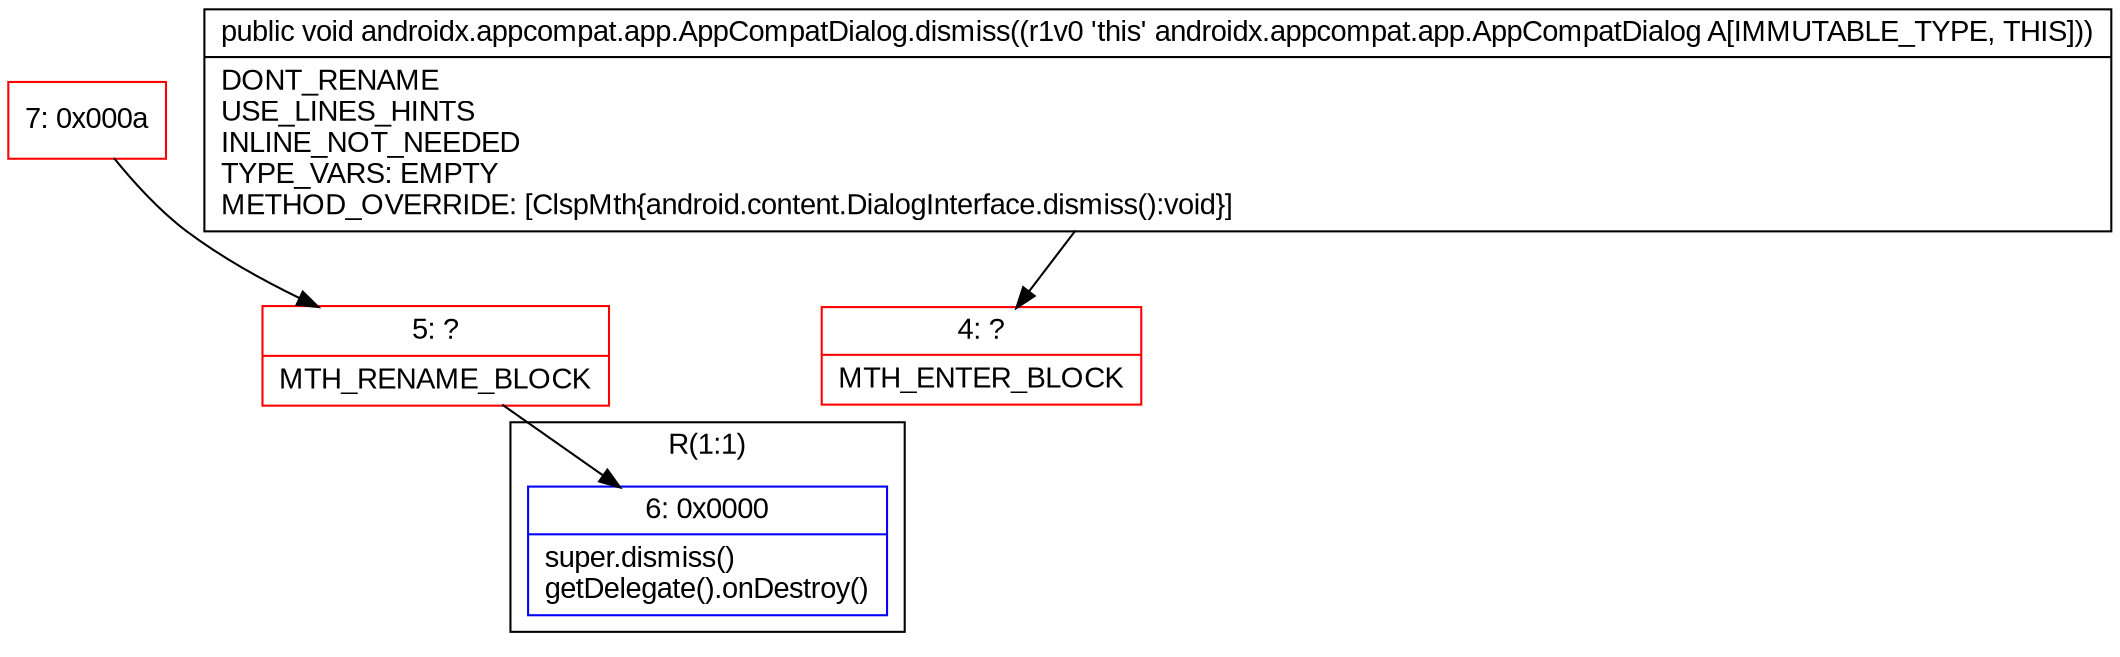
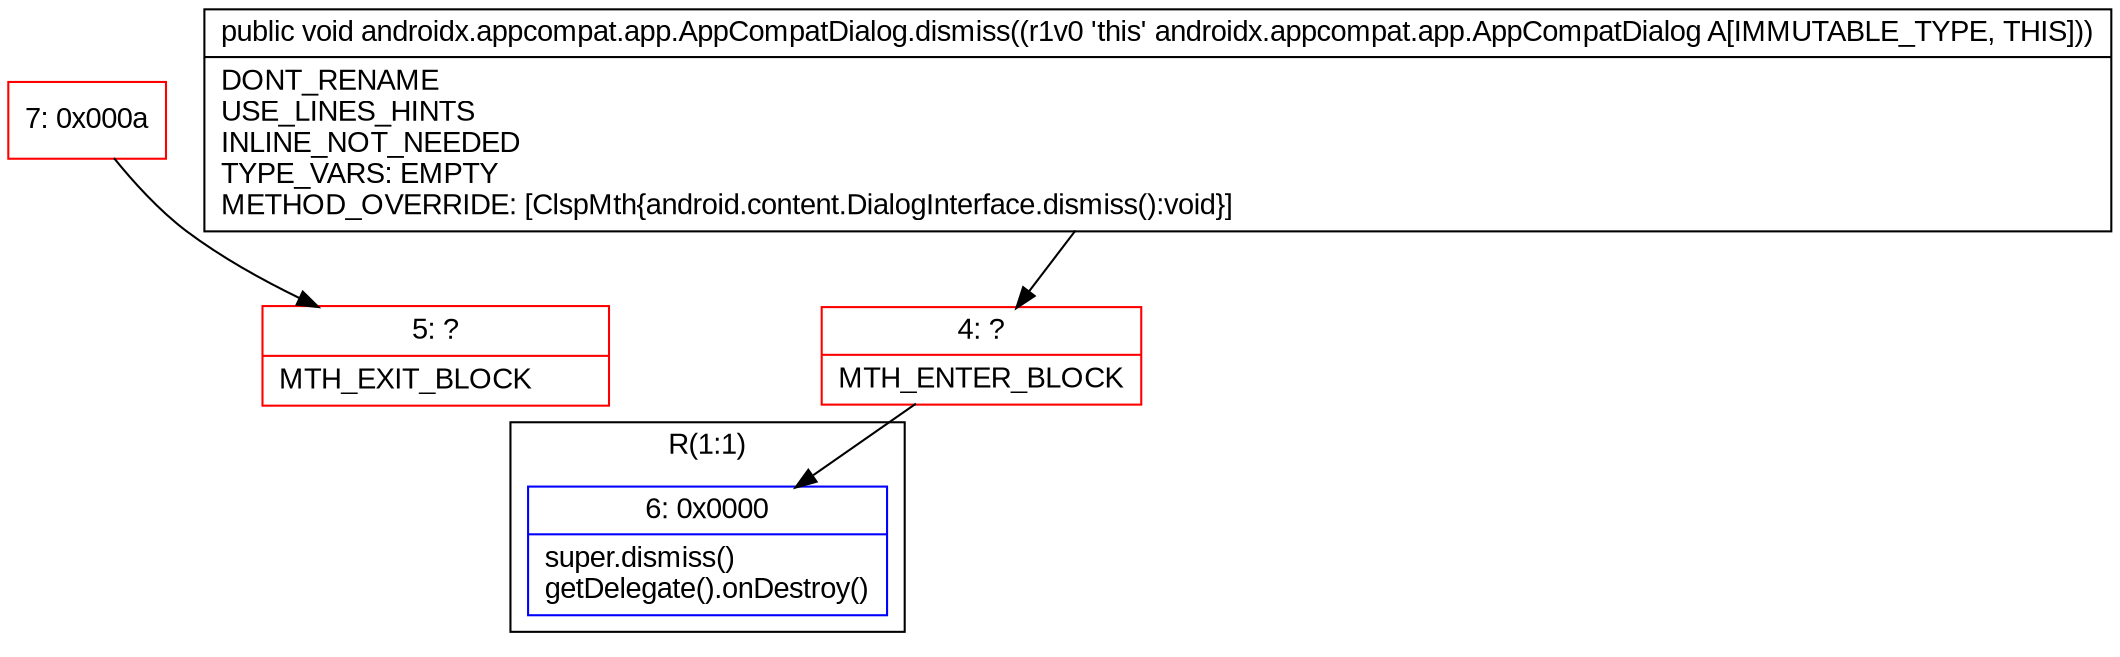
node "5: ?": text "MTH_RENAME_BLOCK" -> "MTH_EXIT_BLOCK"
edge "5: ?" -> "6: 0x0000": now "4: ?" -> "6: 0x0000"
